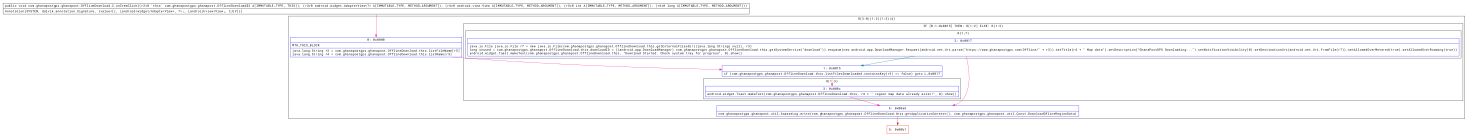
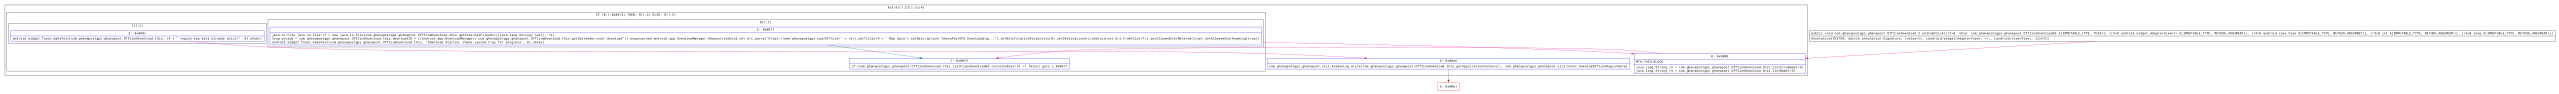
edge "1: 0x0015" -> "3: 0x008c": removed
edge "2: 0x0017" -> "4: 0x00a6": now "2: 0x0017" -> "0: 0x0000"
